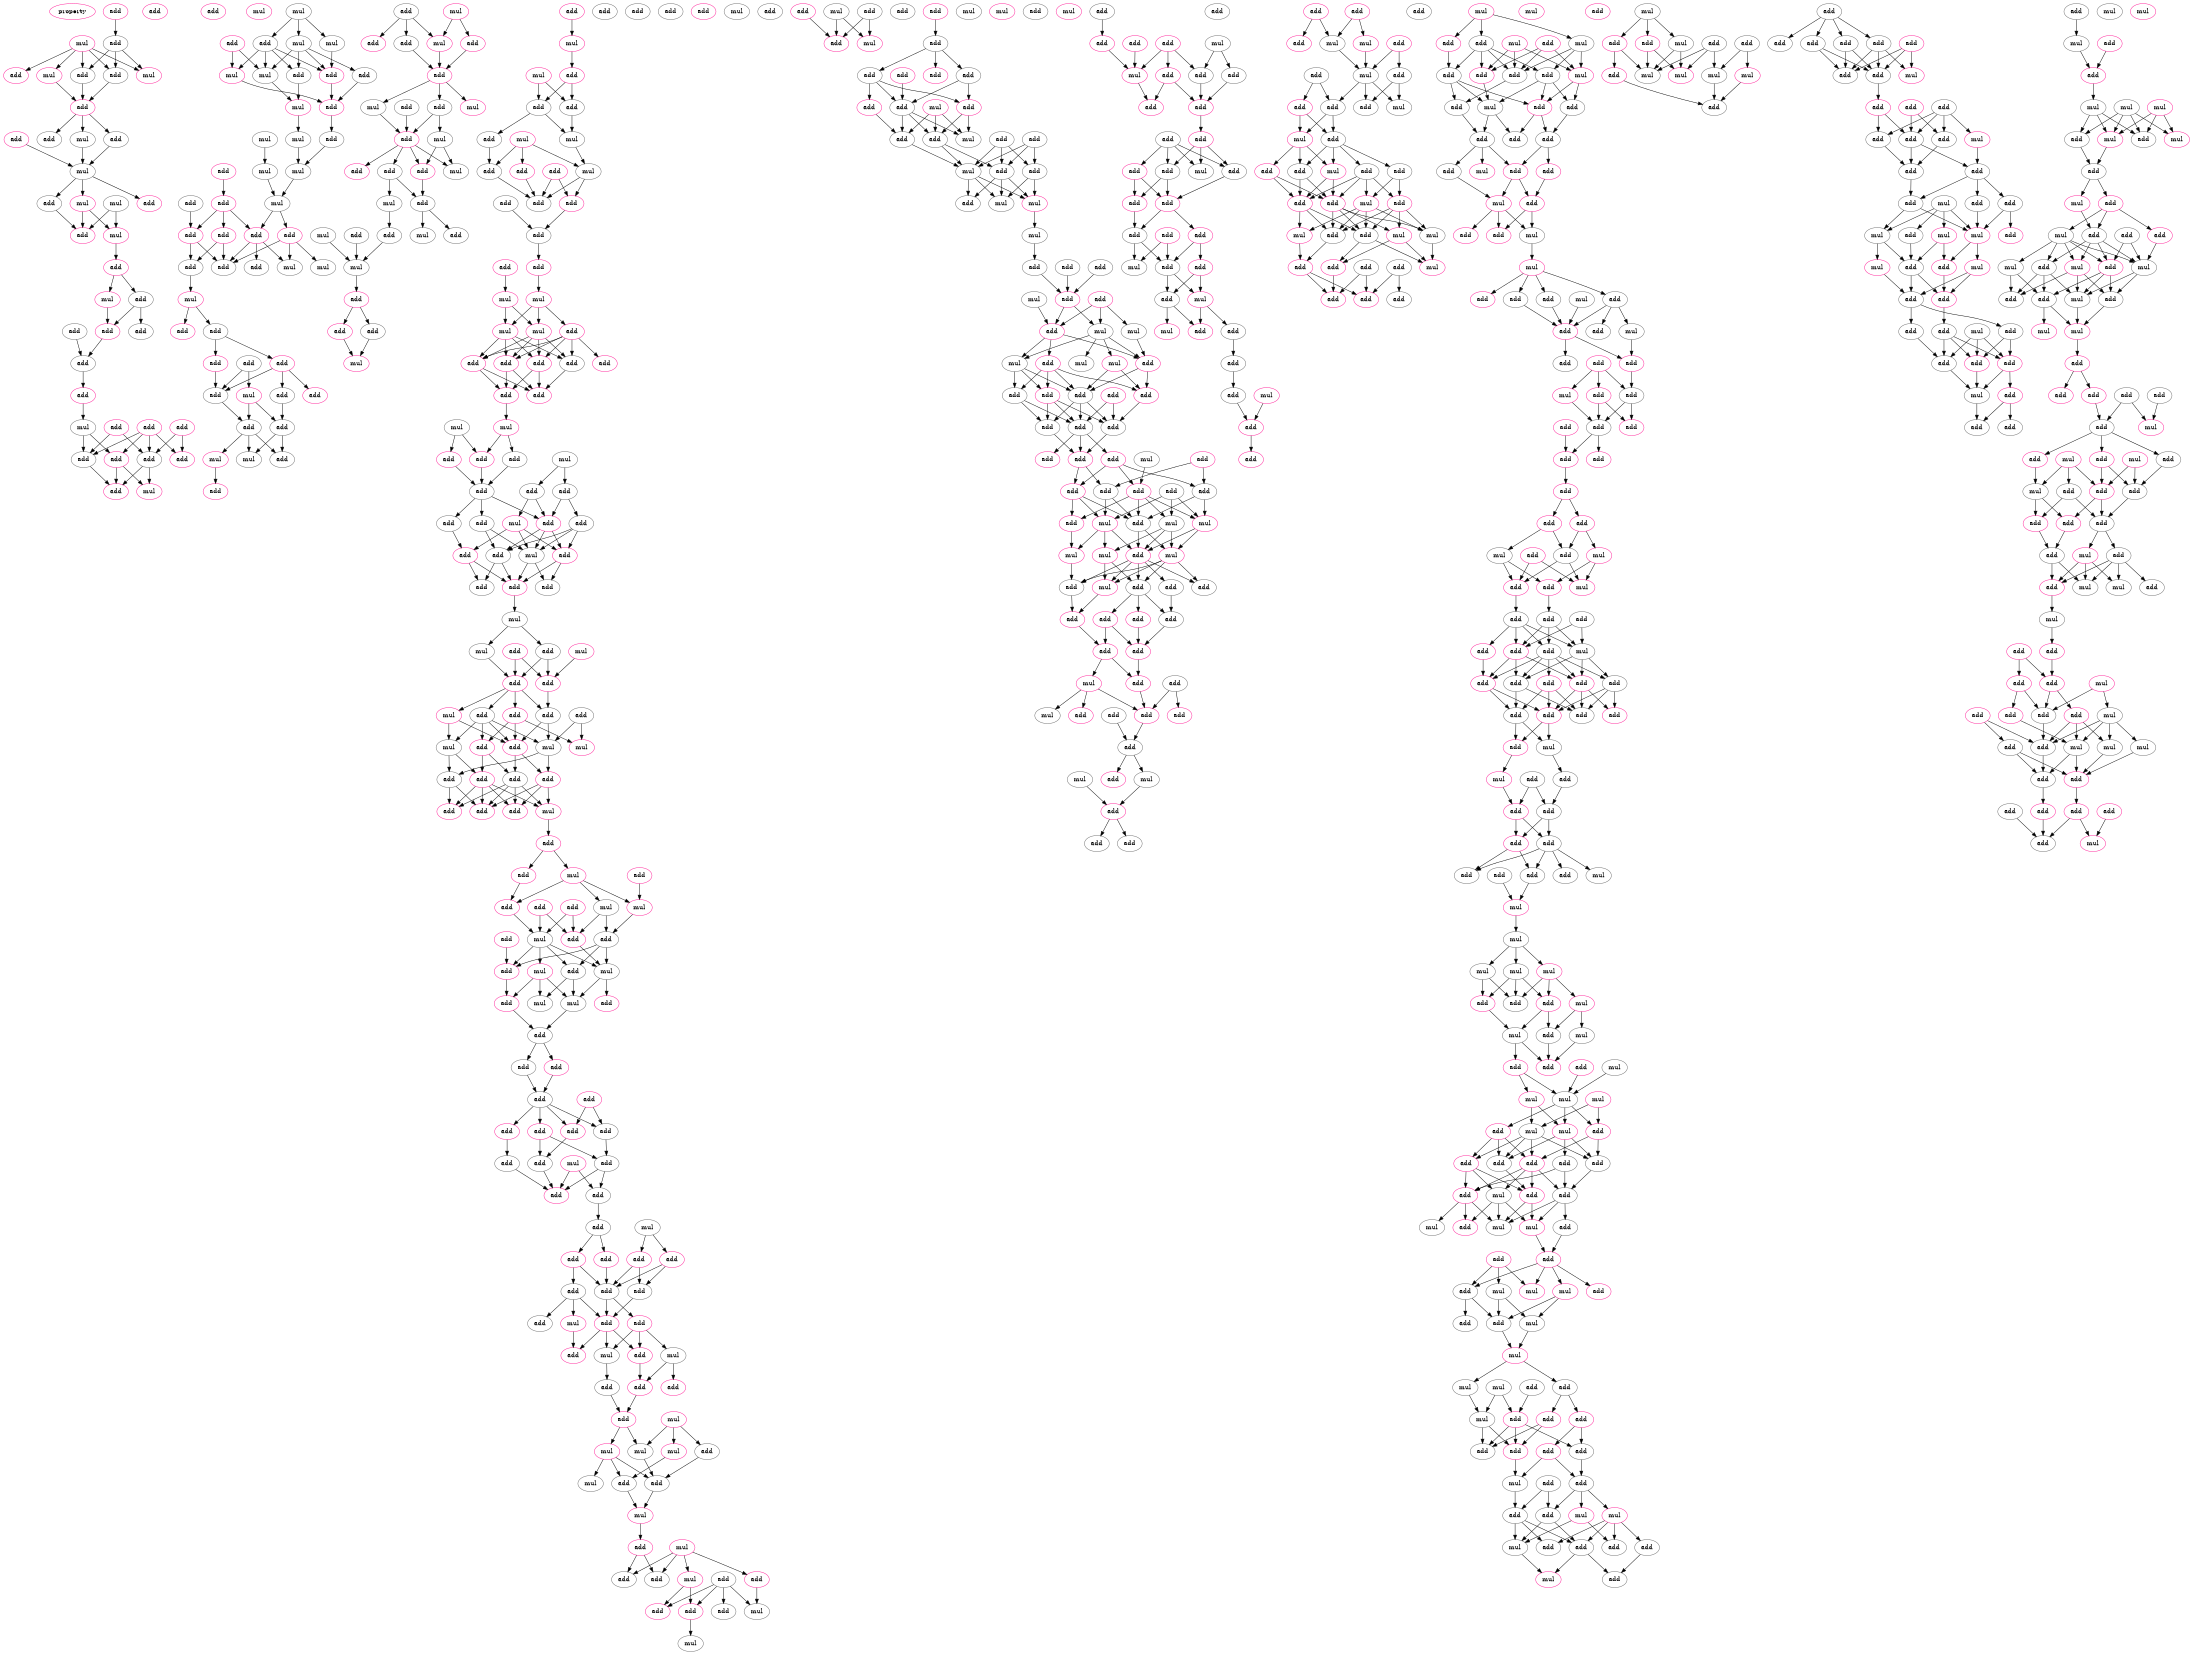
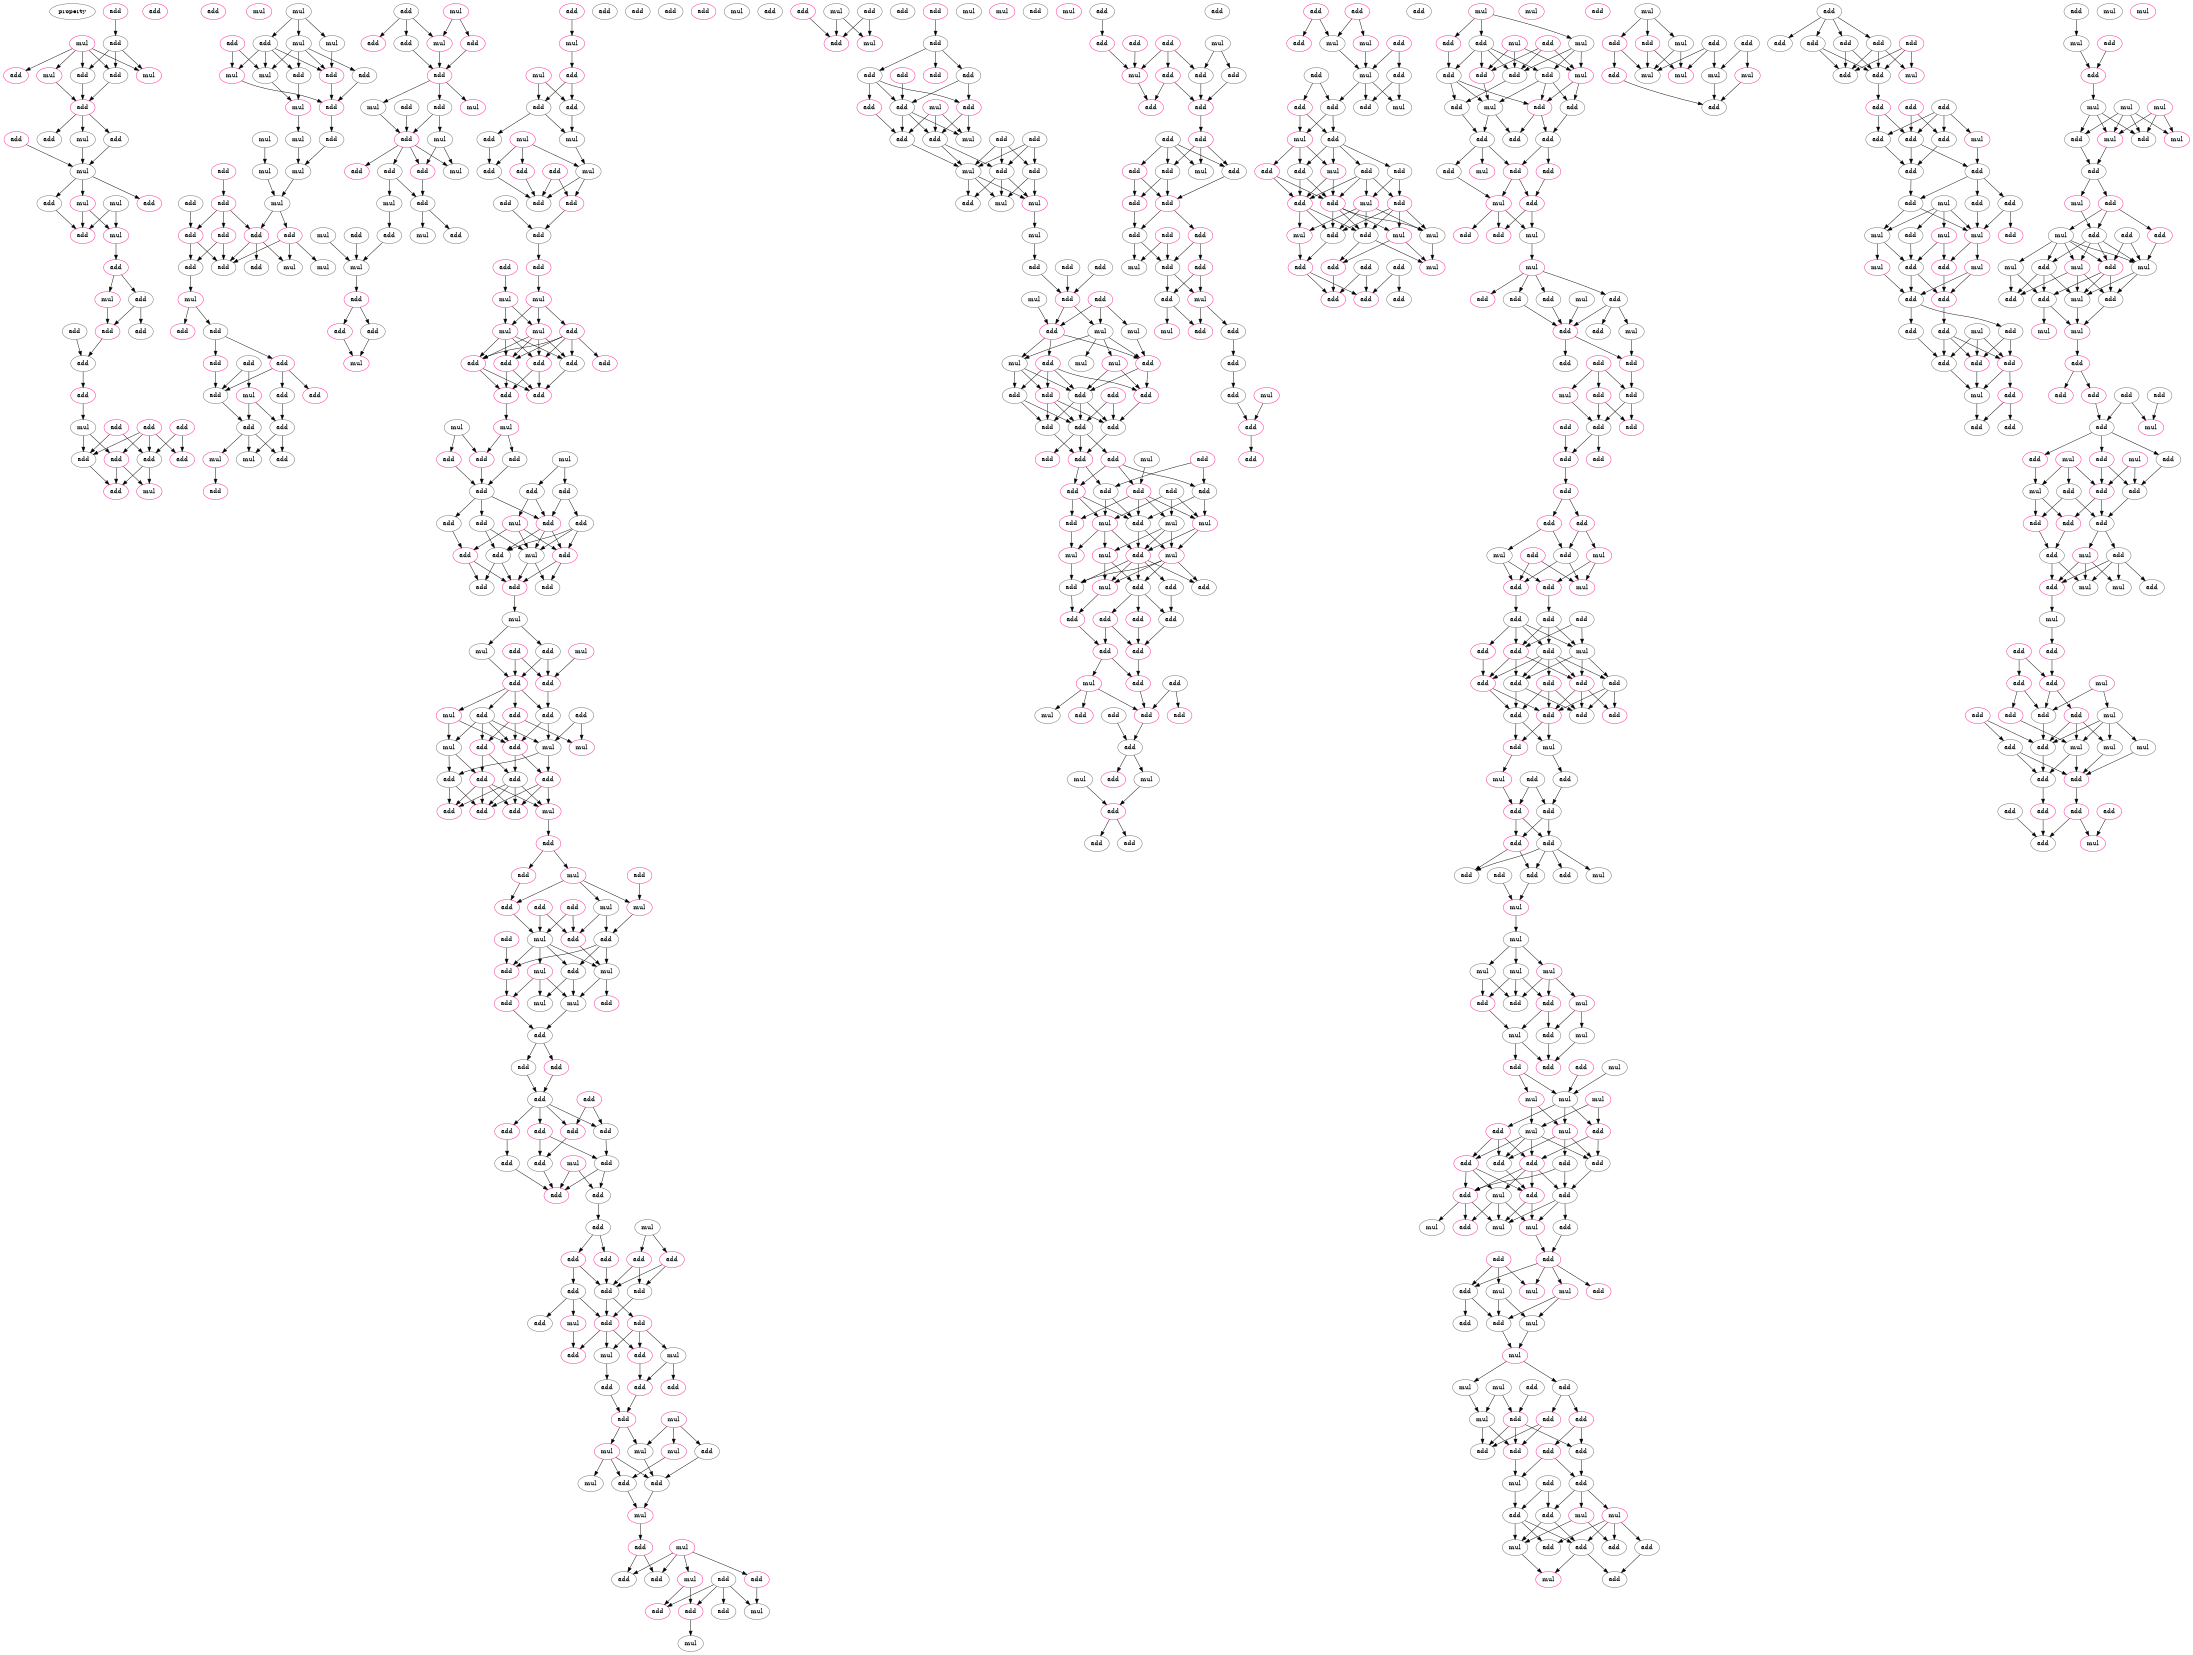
node "property": color deeppink -> gray40
